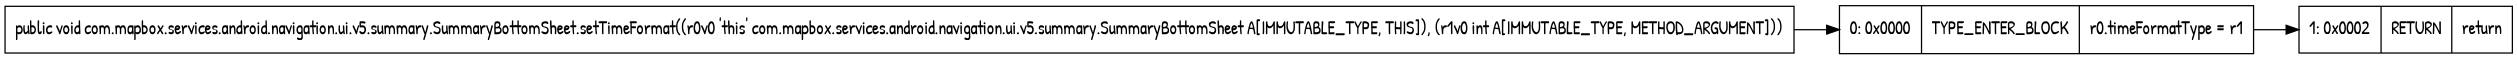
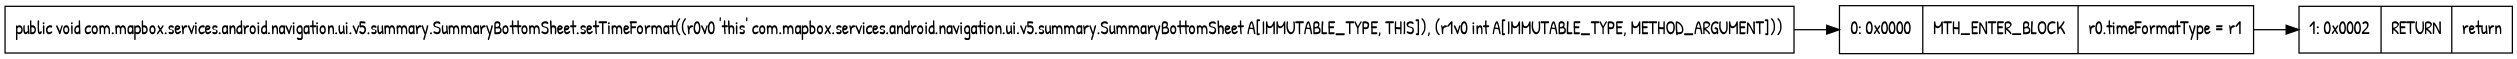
node "0: 0x0000": text "TYPE_ENTER_BLOCK" -> "MTH_ENTER_BLOCK"
